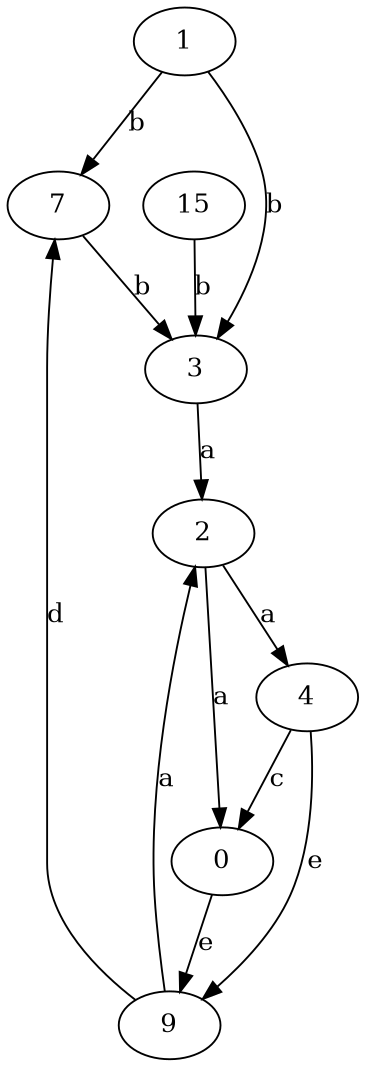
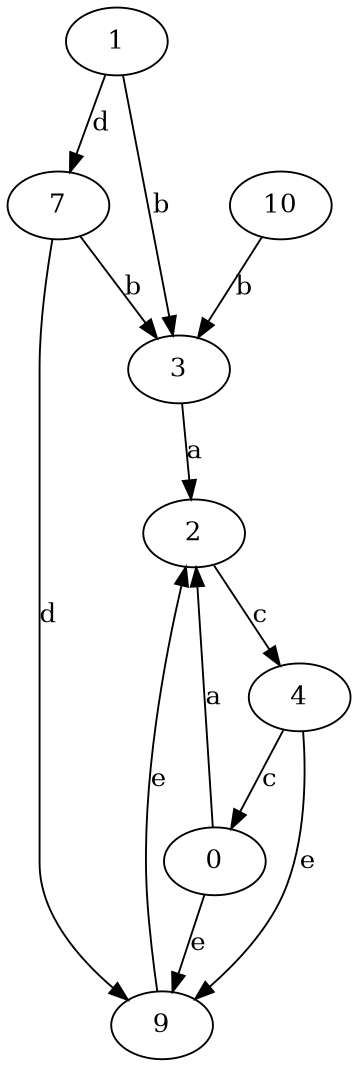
edge "1" -> "7": label "b" -> "d"
node "15": label "15" -> "10"
edge "2" -> "4": label "a" -> "c"
edge "9" -> "7": reversed
edge "2" -> "0": reversed
edge "9" -> "2": label "a" -> "e"
